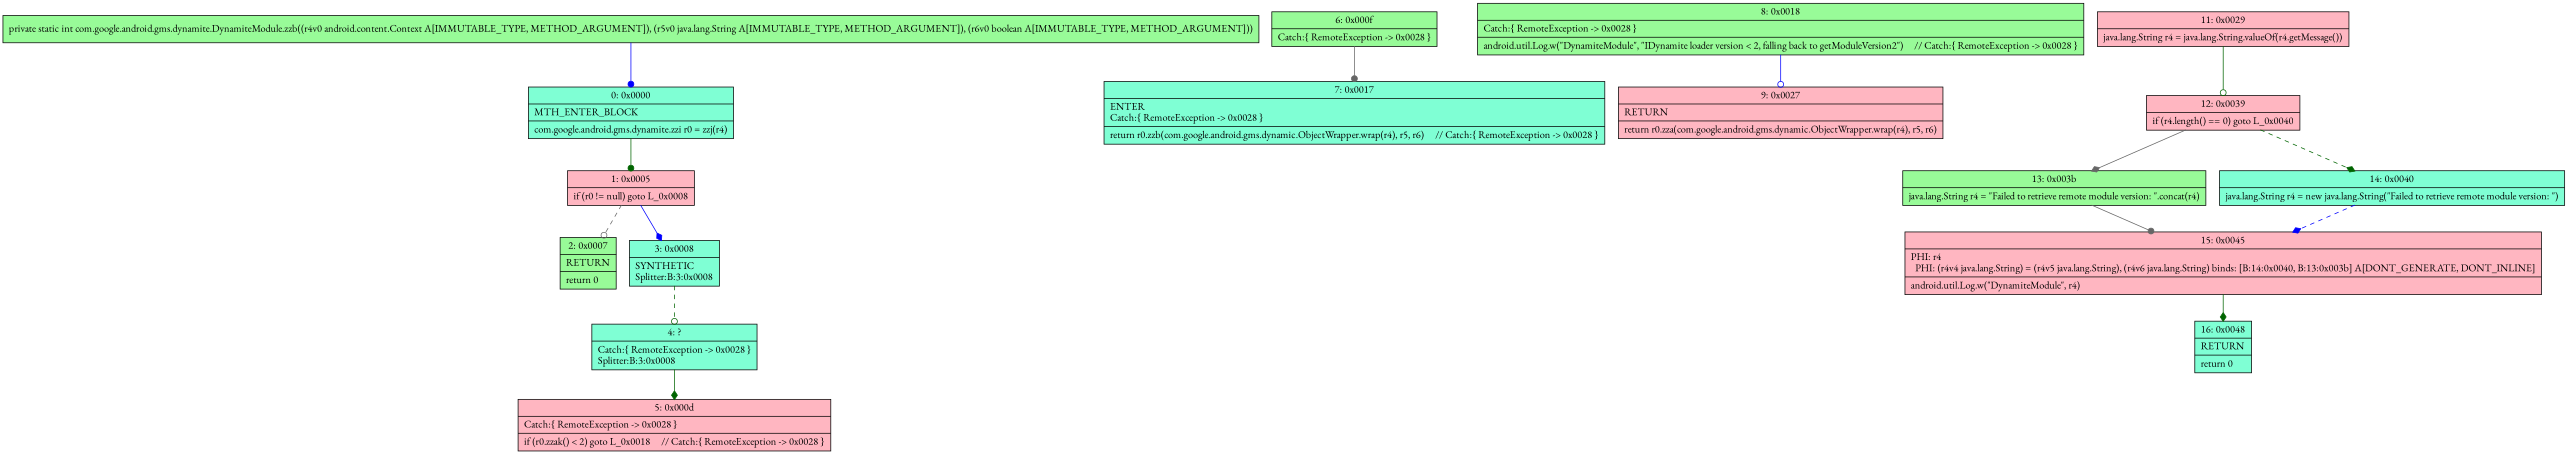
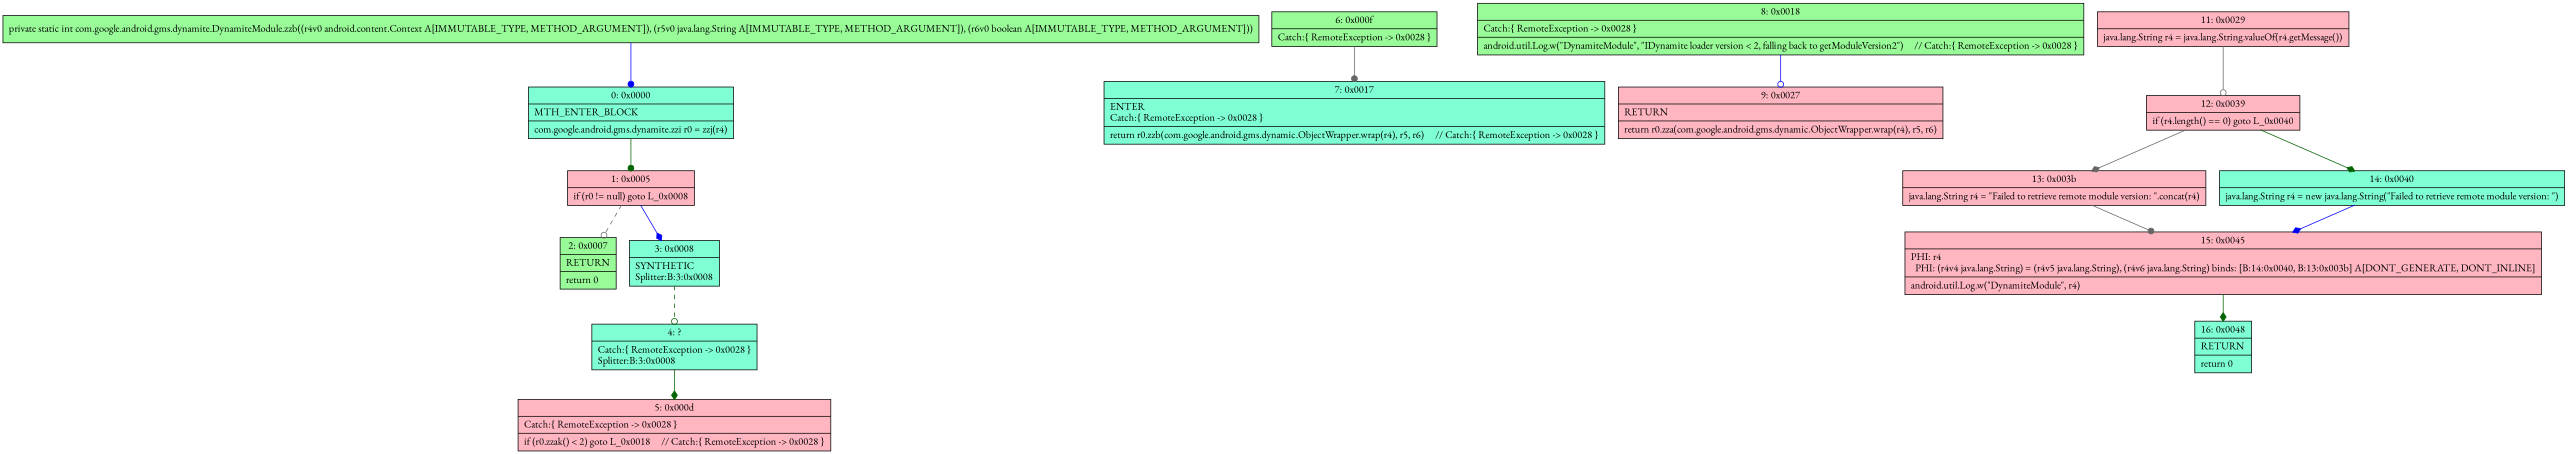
edge "11: 0x0029" -> "12: 0x0039": color darkgreen -> gray40
edge "12: 0x0039" -> "14: 0x0040": style dashed -> solid
node "13: 0x003b": fillcolor palegreen -> lightpink
edge "14: 0x0040" -> "15: 0x0045": style dashed -> solid
